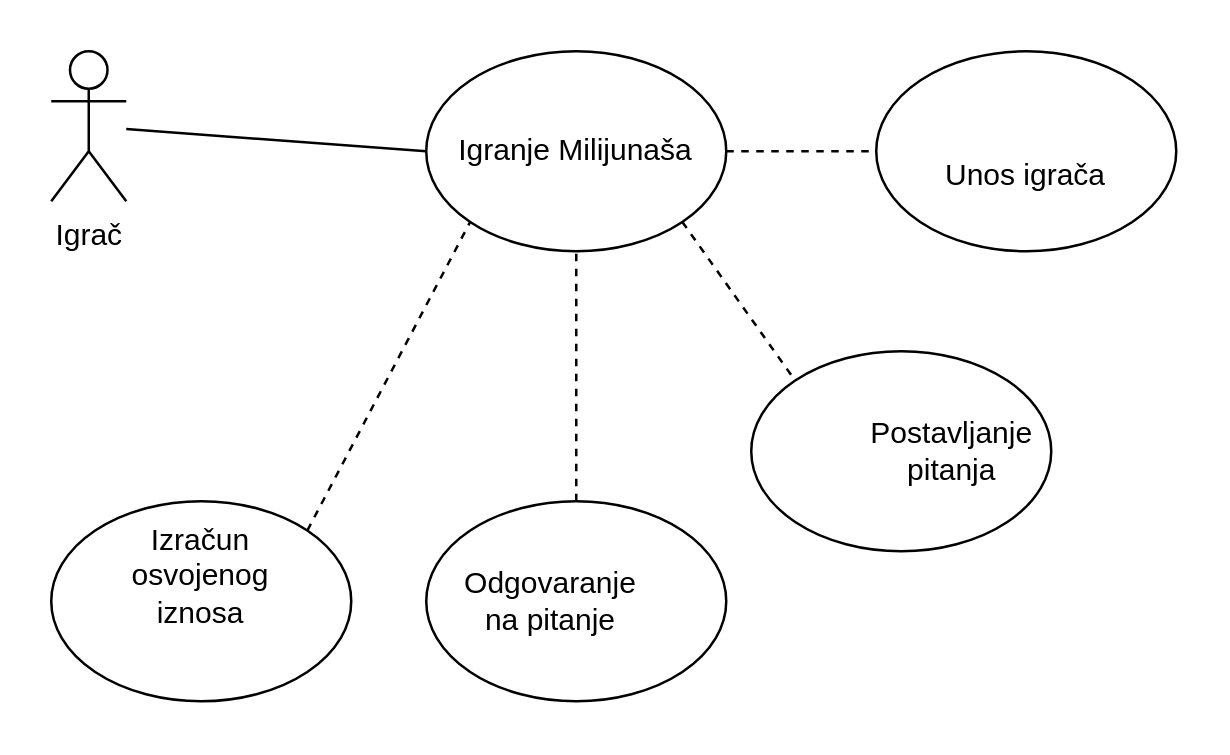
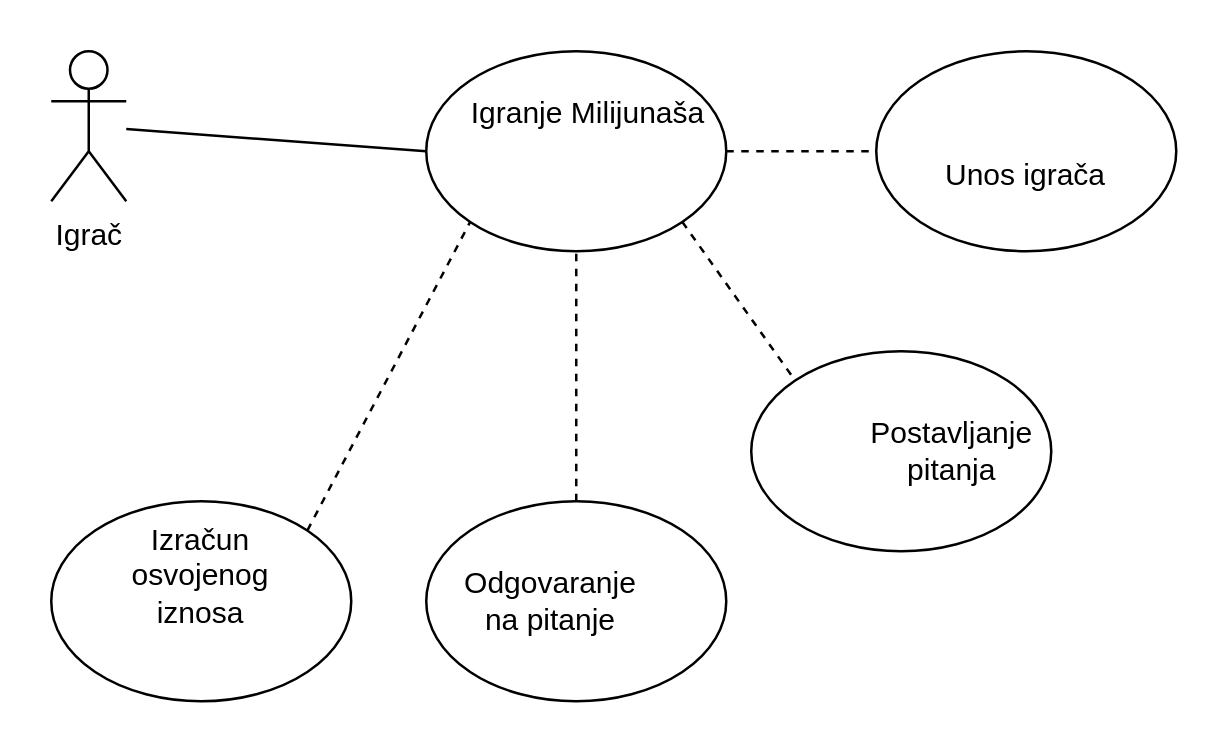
node "Igranje Milijunaša": moved (576, 151) -> (589, 114)
